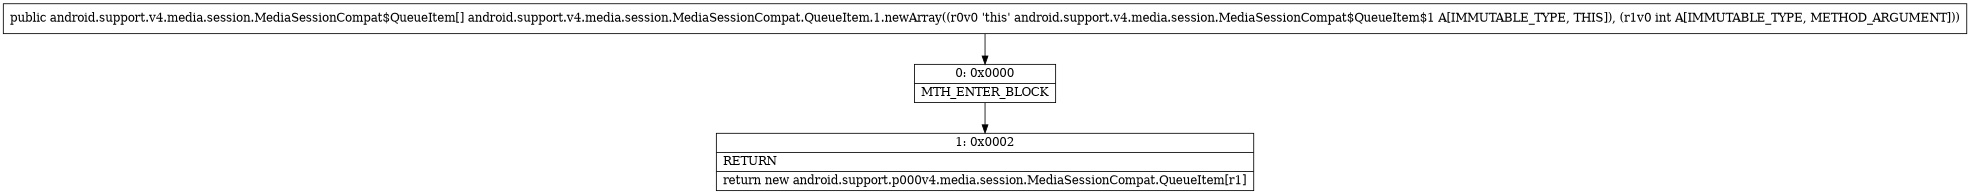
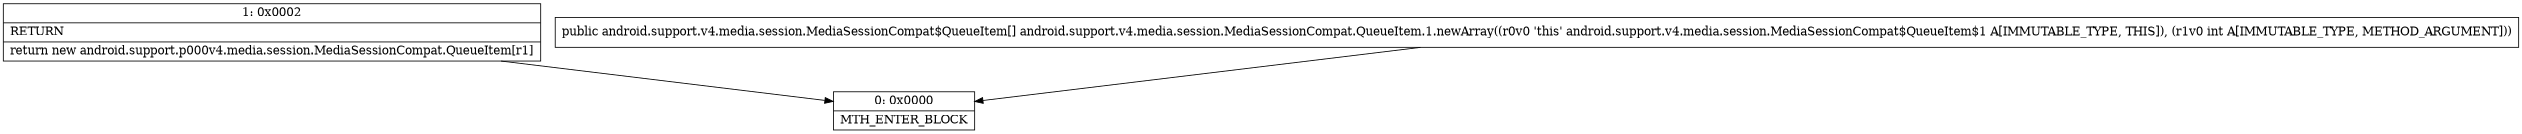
edge "0: 0x0000" -> "1: 0x0002": reversed
